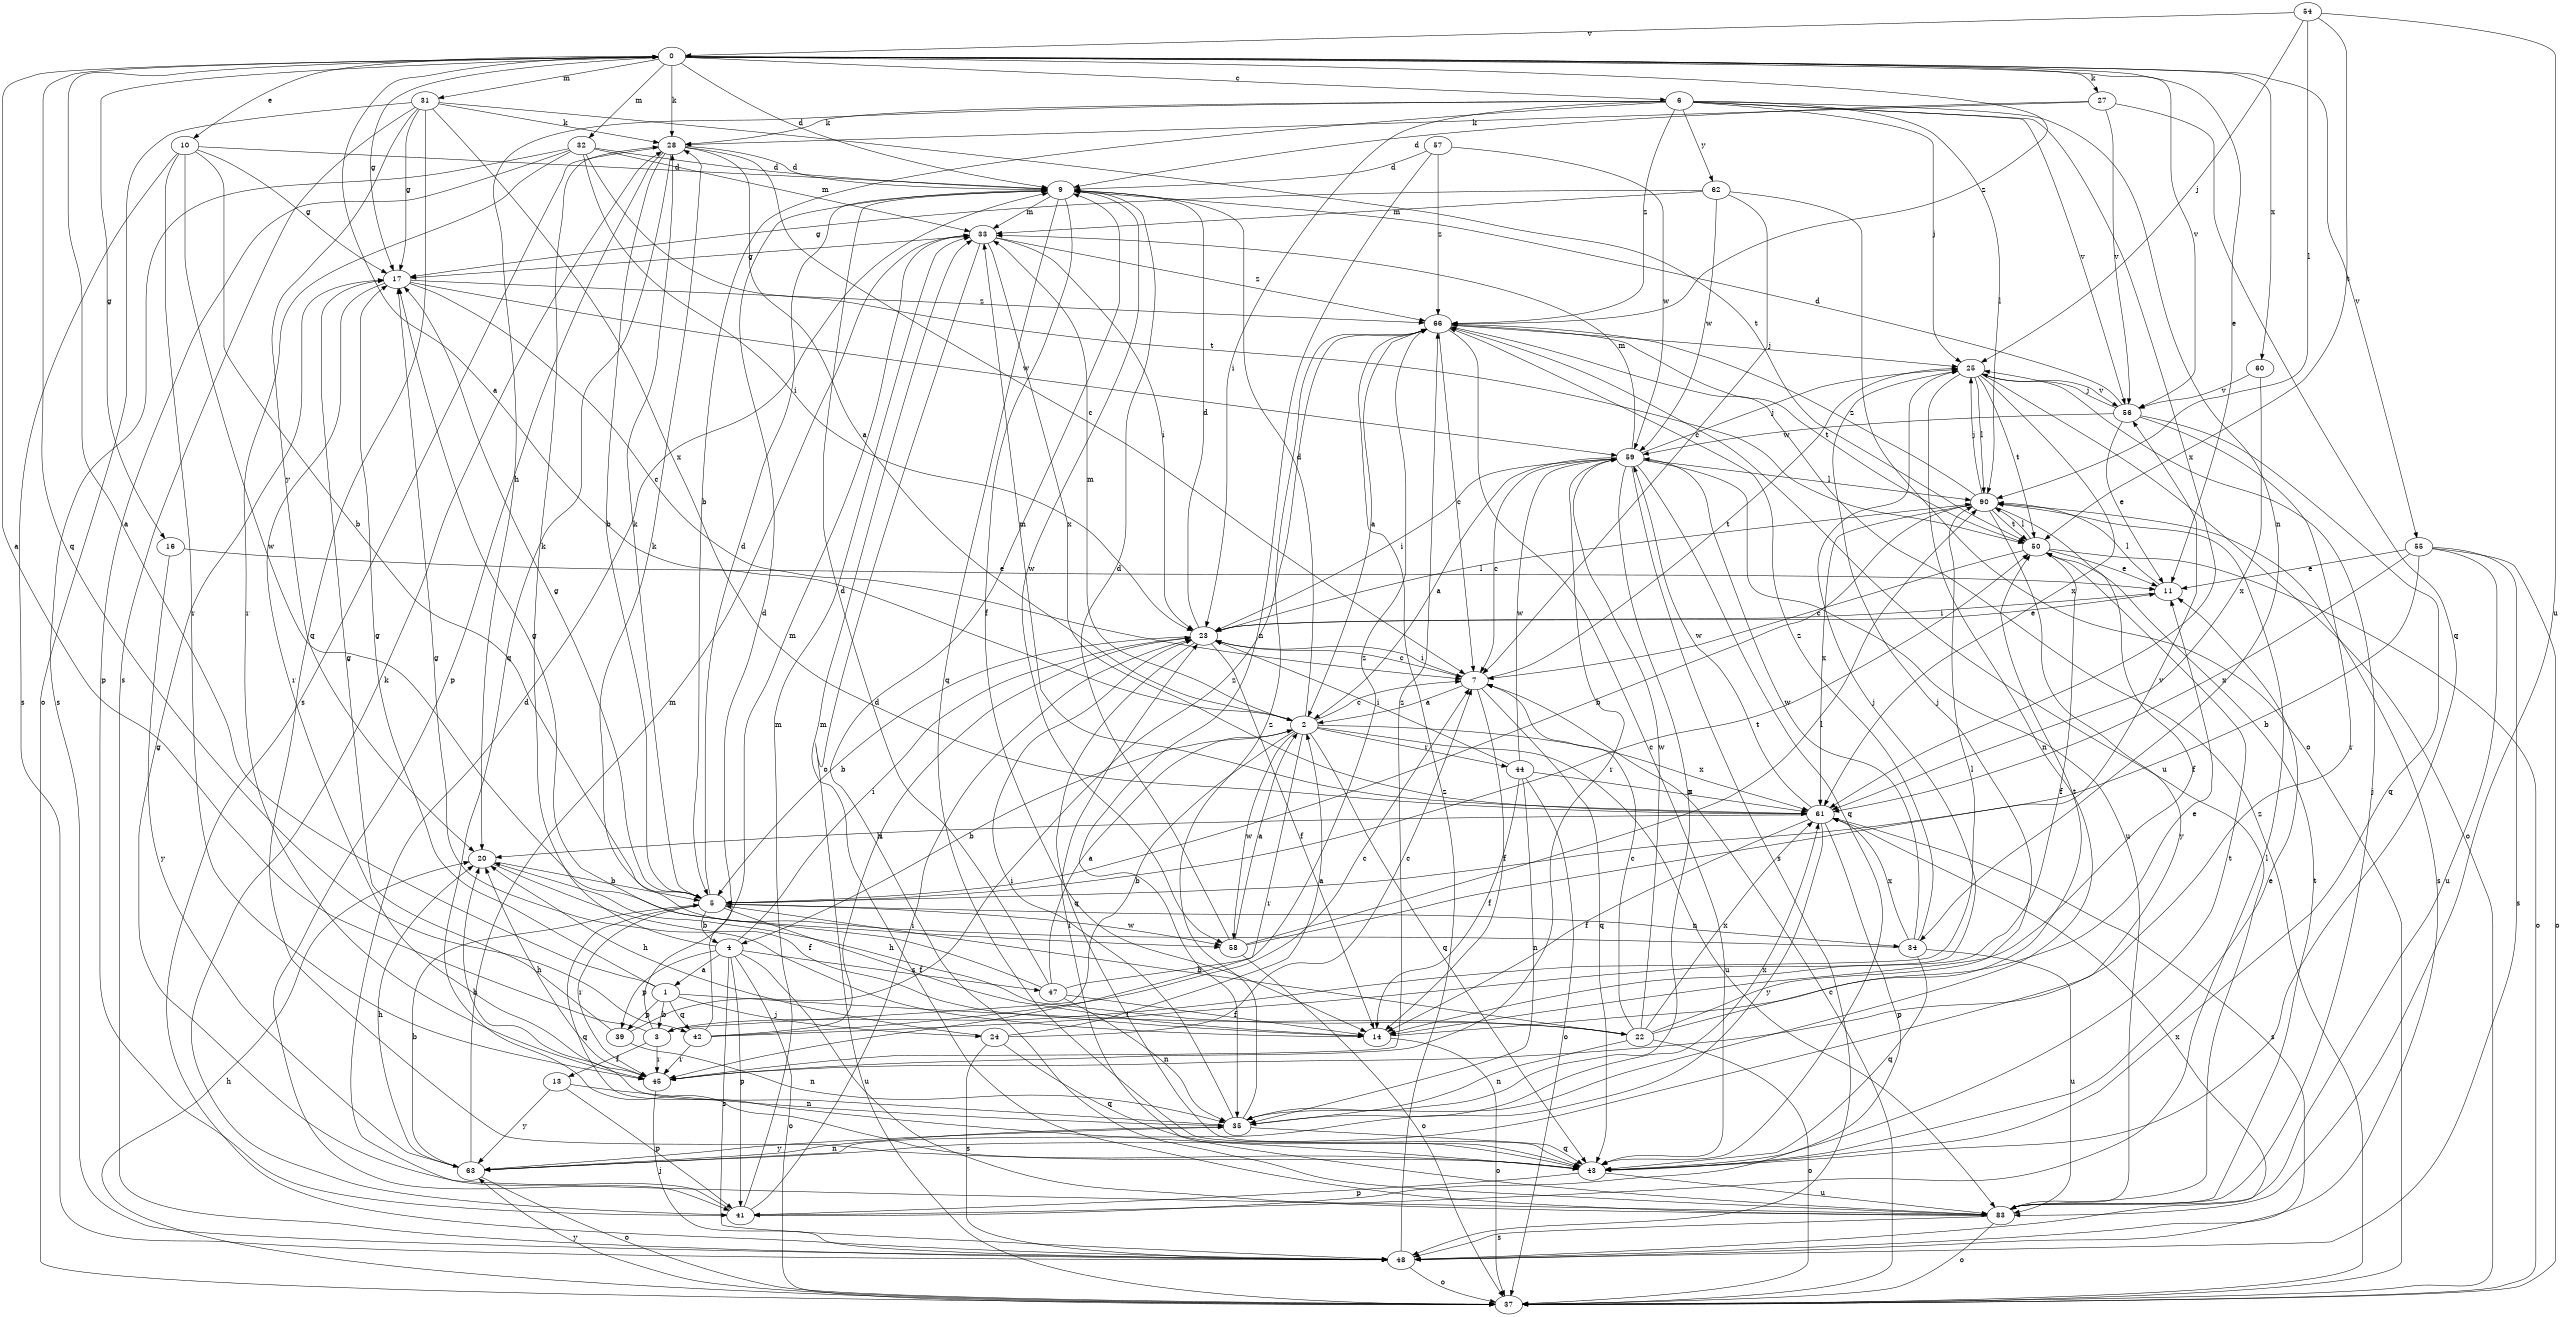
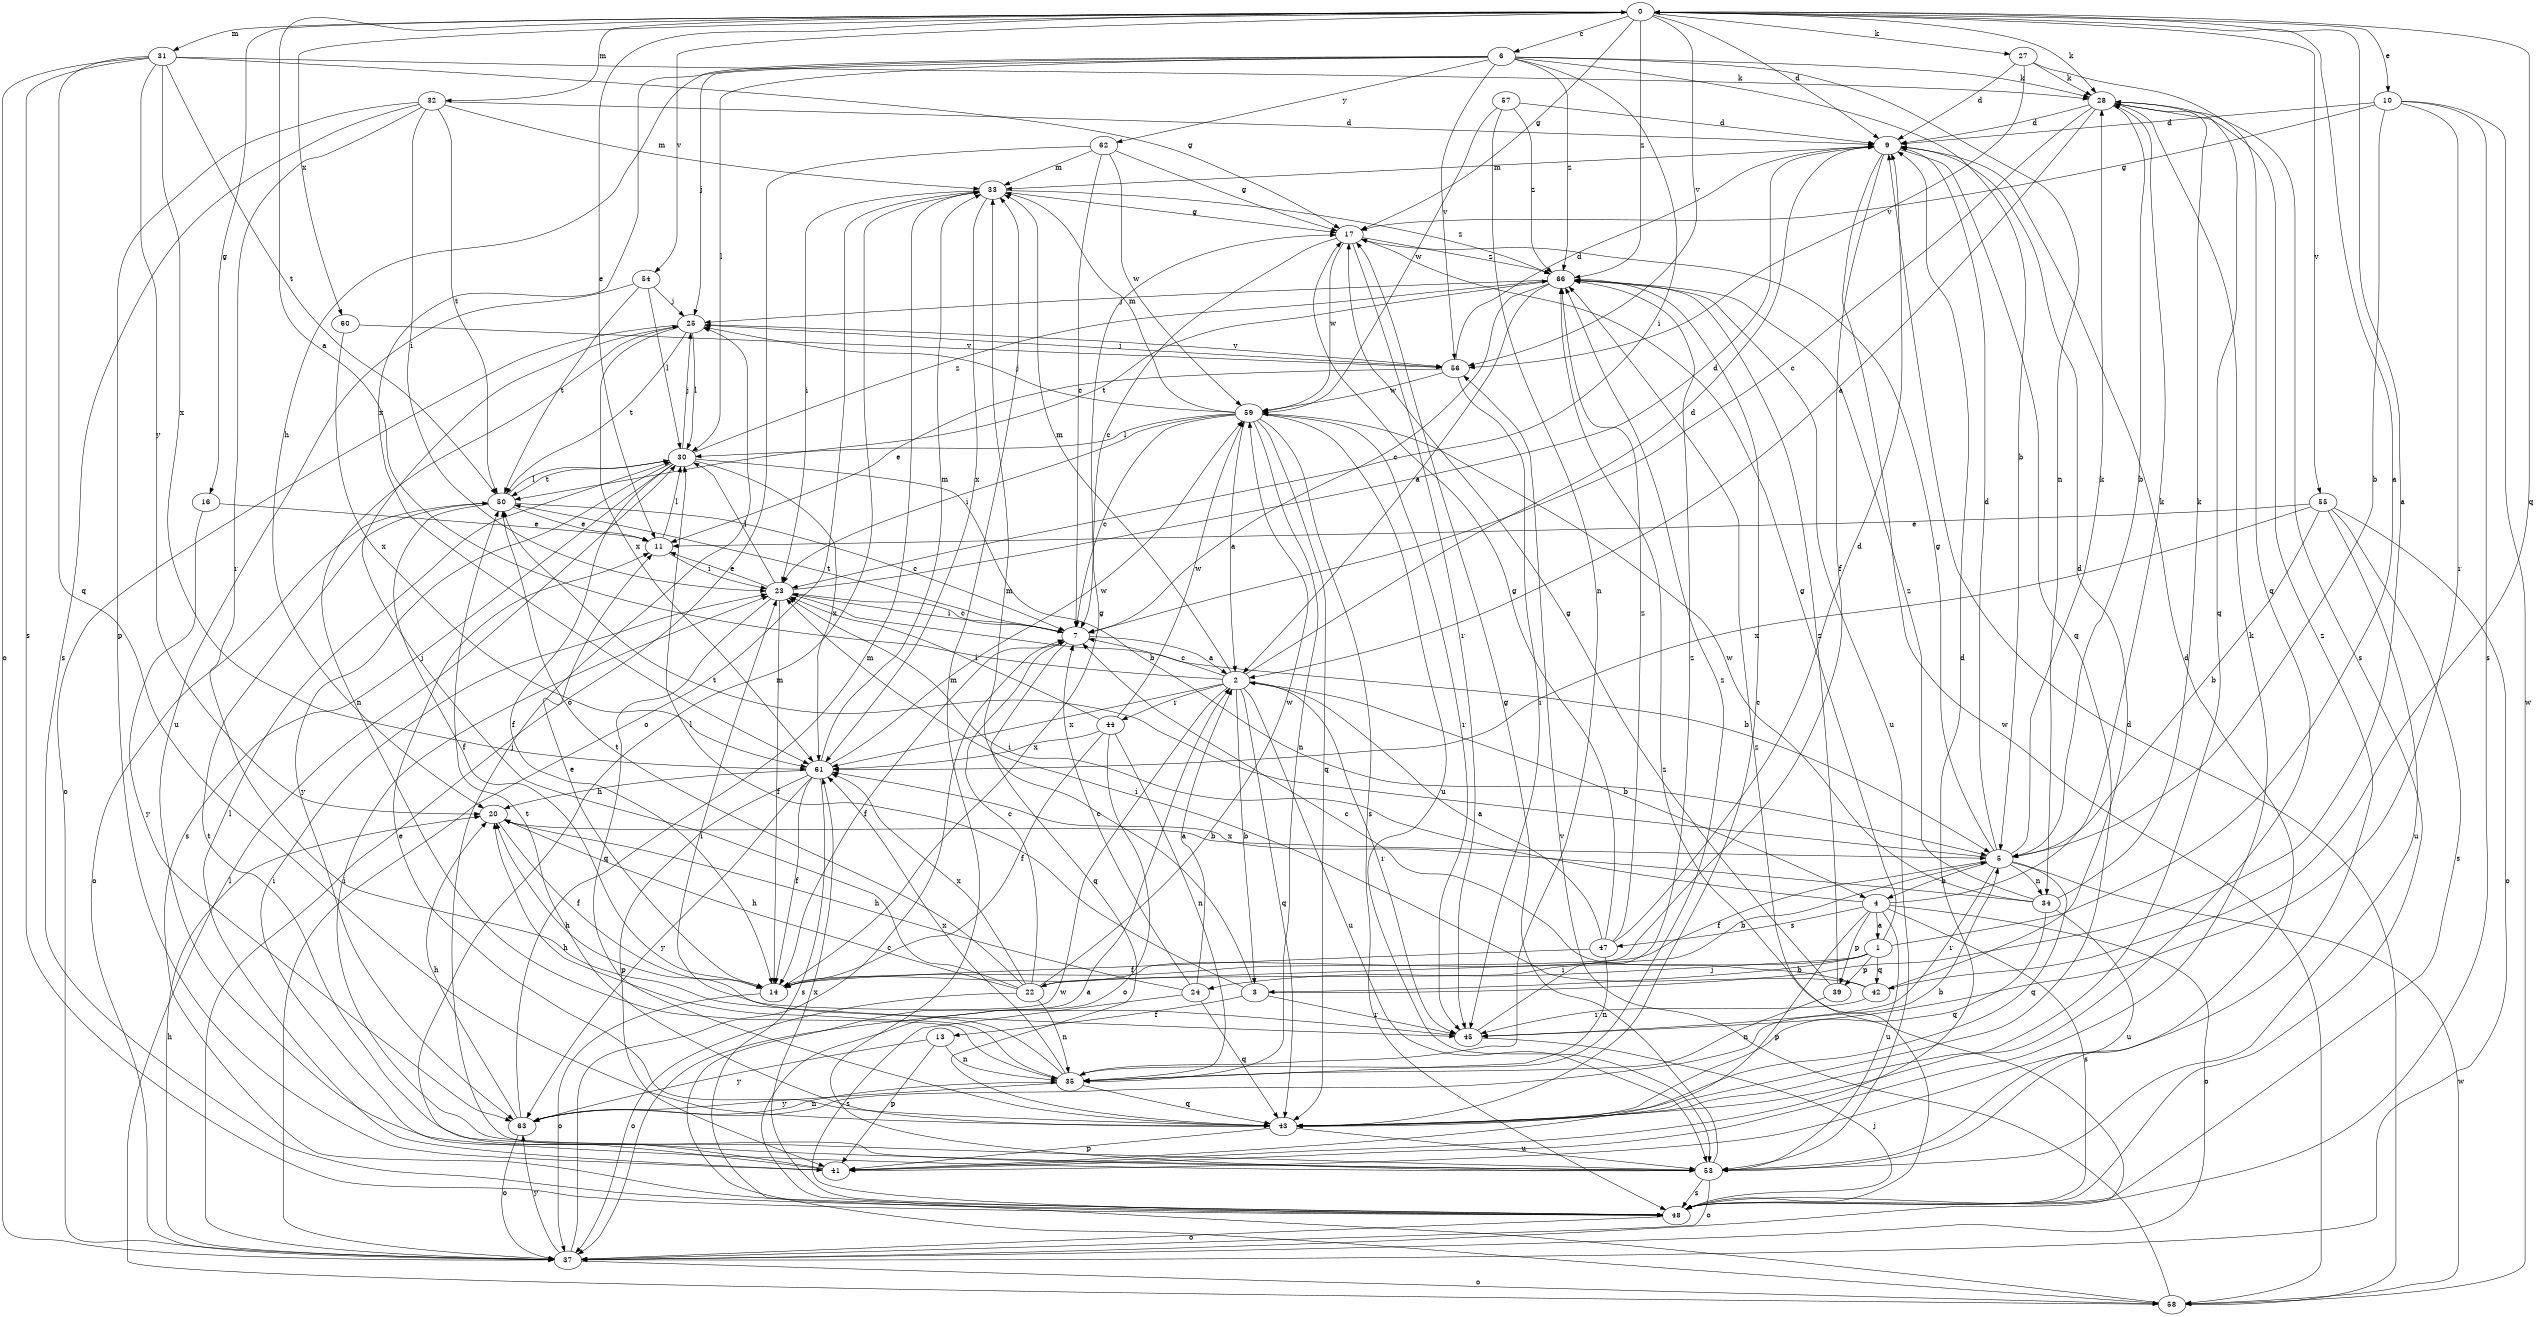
edge "54" -> "0": reversed
node "90": label "90" -> "30"
edge "7" -> "25": now "7" -> "50"
edge "28" -> "41": label "p" -> "z"
edge "56" -> "43": removed, label "q"
edge "42" -> "25": removed, label "j"
edge "58" -> "37": reversed
node "83": label "83" -> "53"
